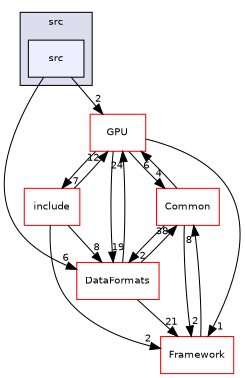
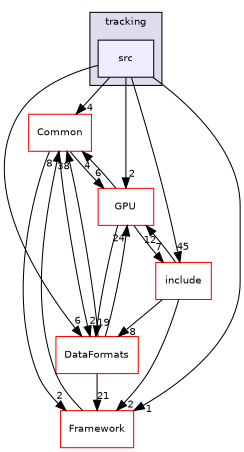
cluster "src": label "src" -> "tracking"
edge "src" -> "Common": added
edge "src" -> "include": added
edge "GPU" -> "Framework": now "src" -> "Framework"
